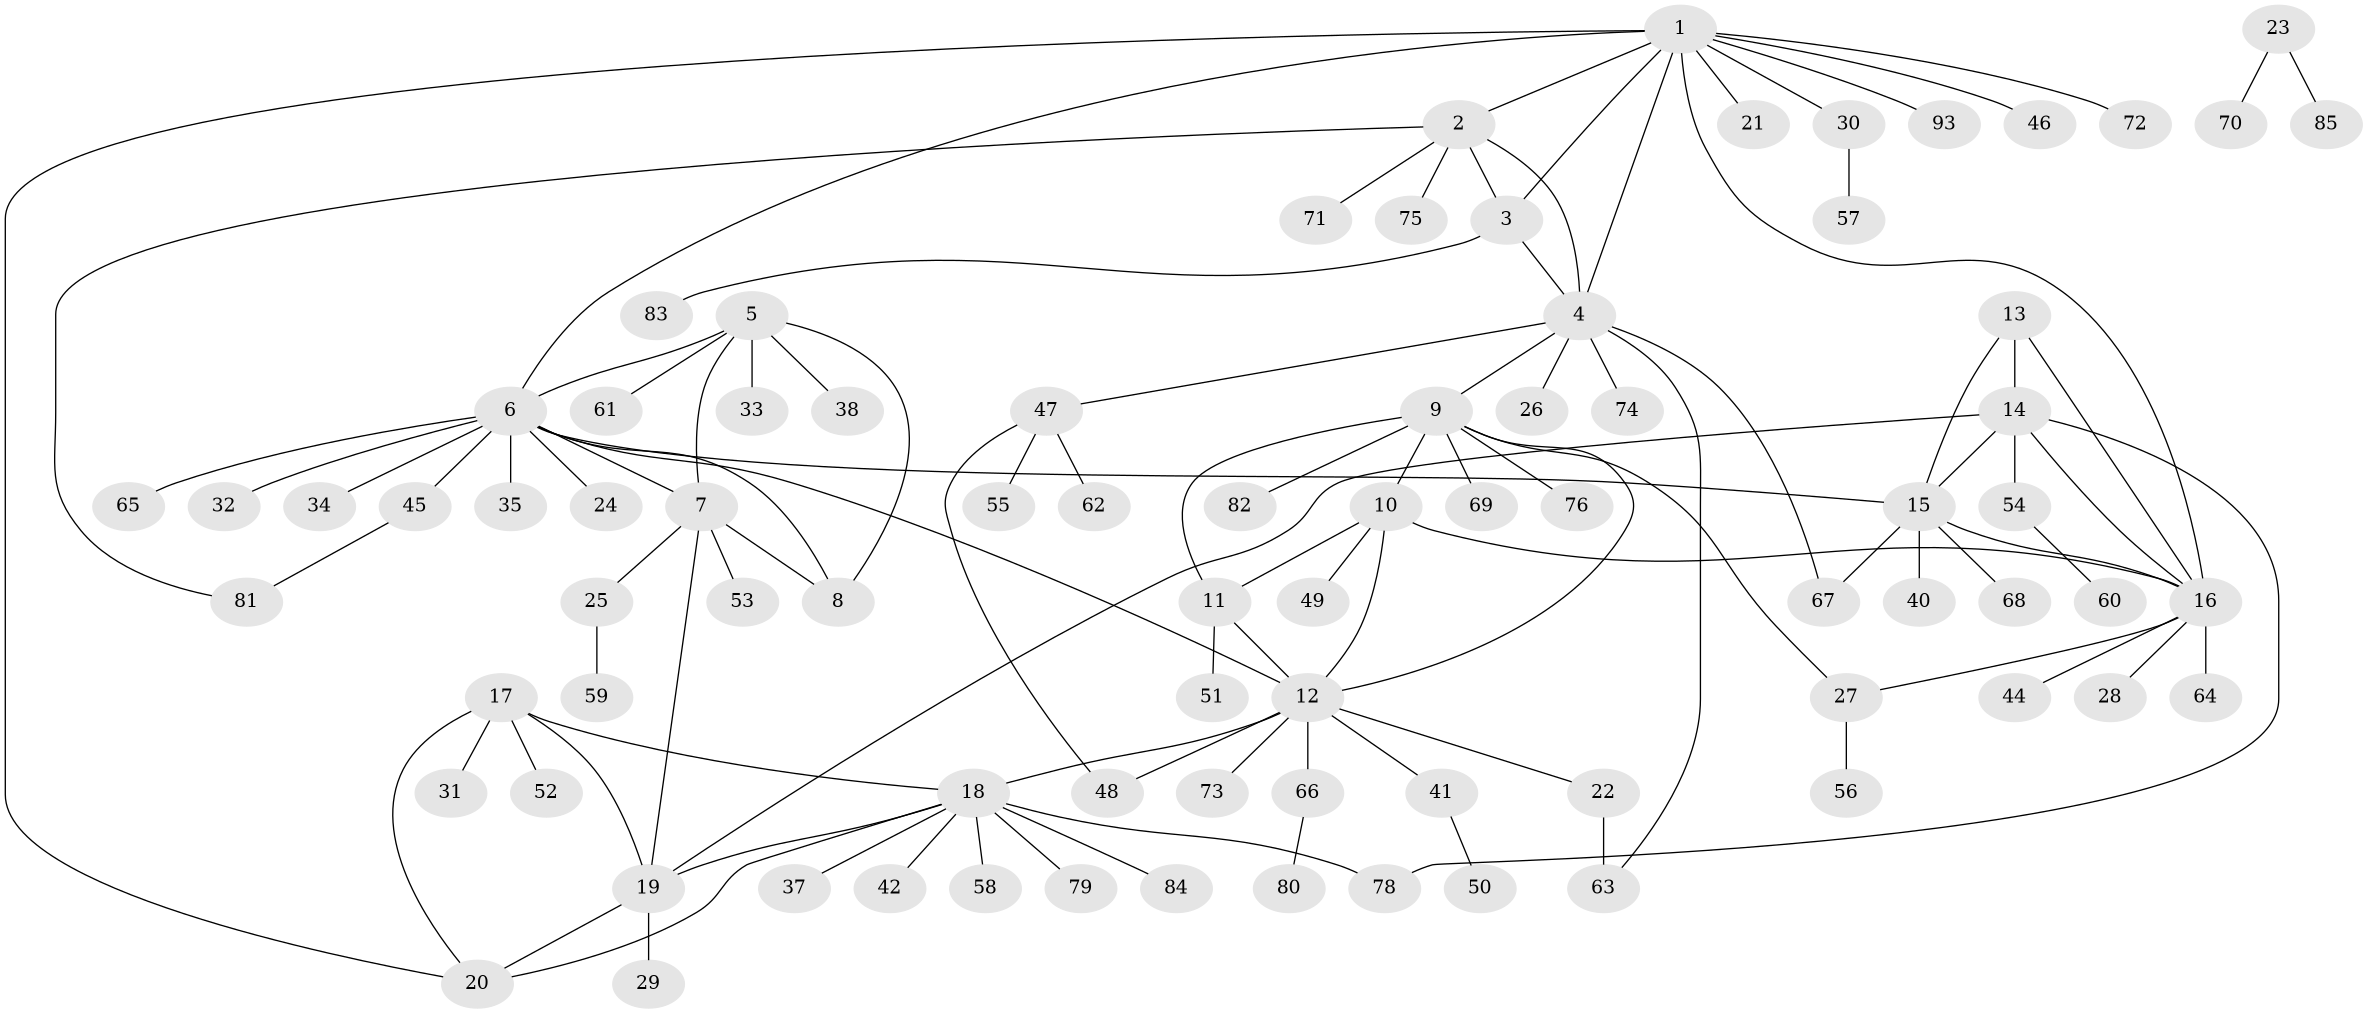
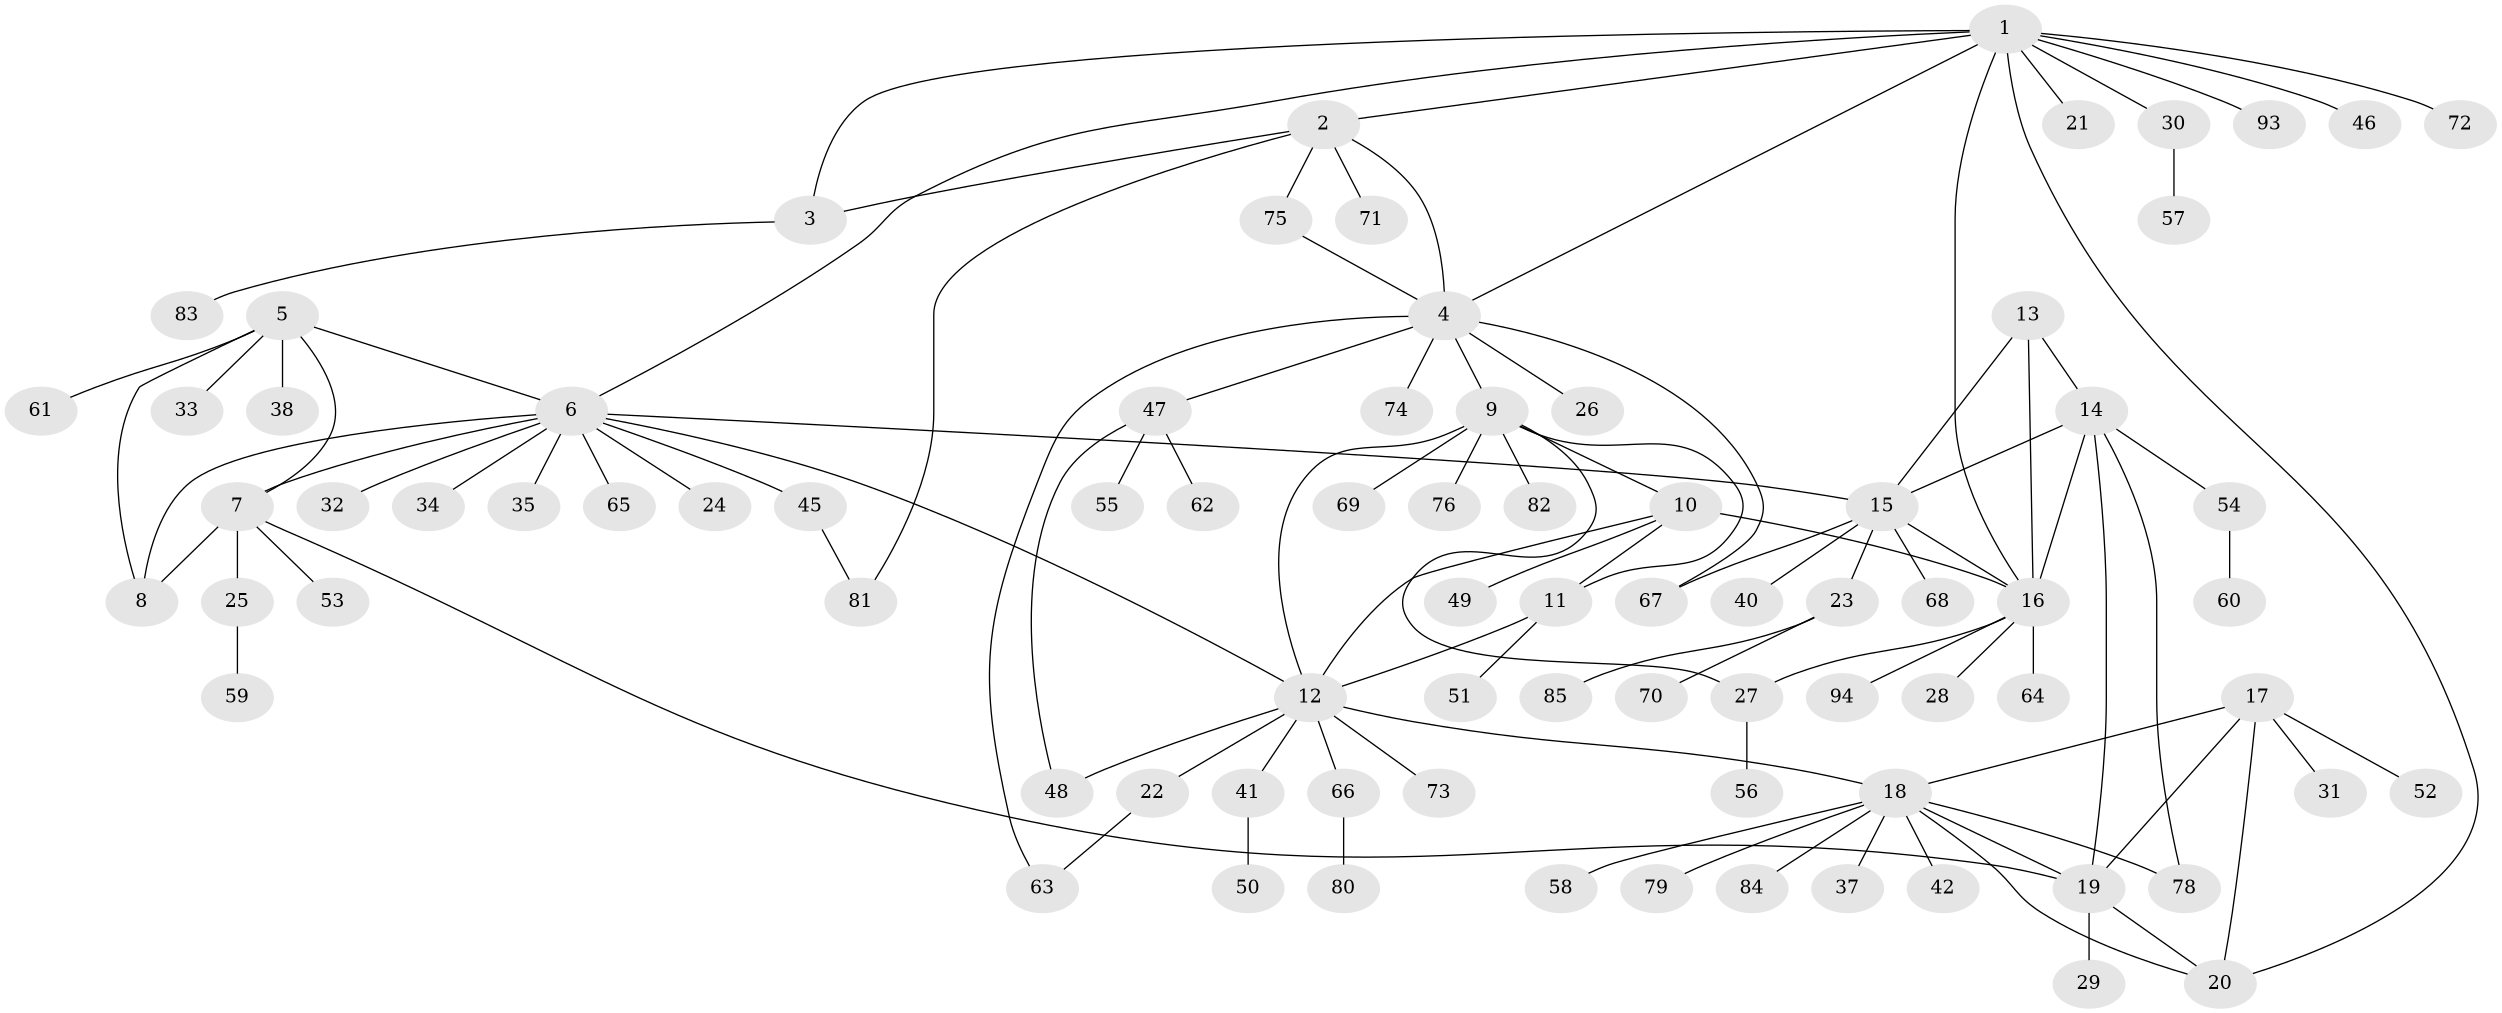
edge "3" -- "4": now "75" -- "4"
edge "15" -- "23": added
node "44": label "44" -> "94"
